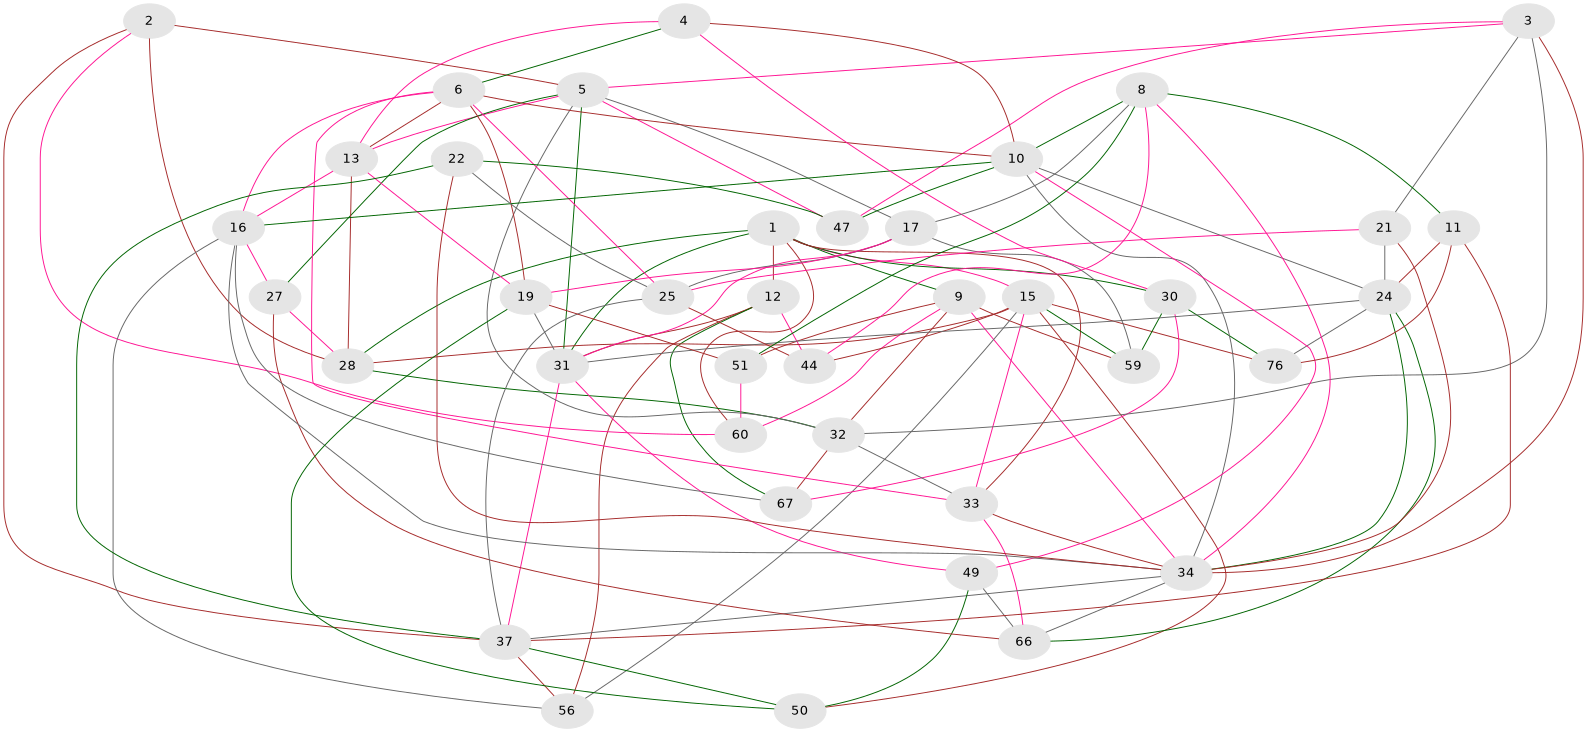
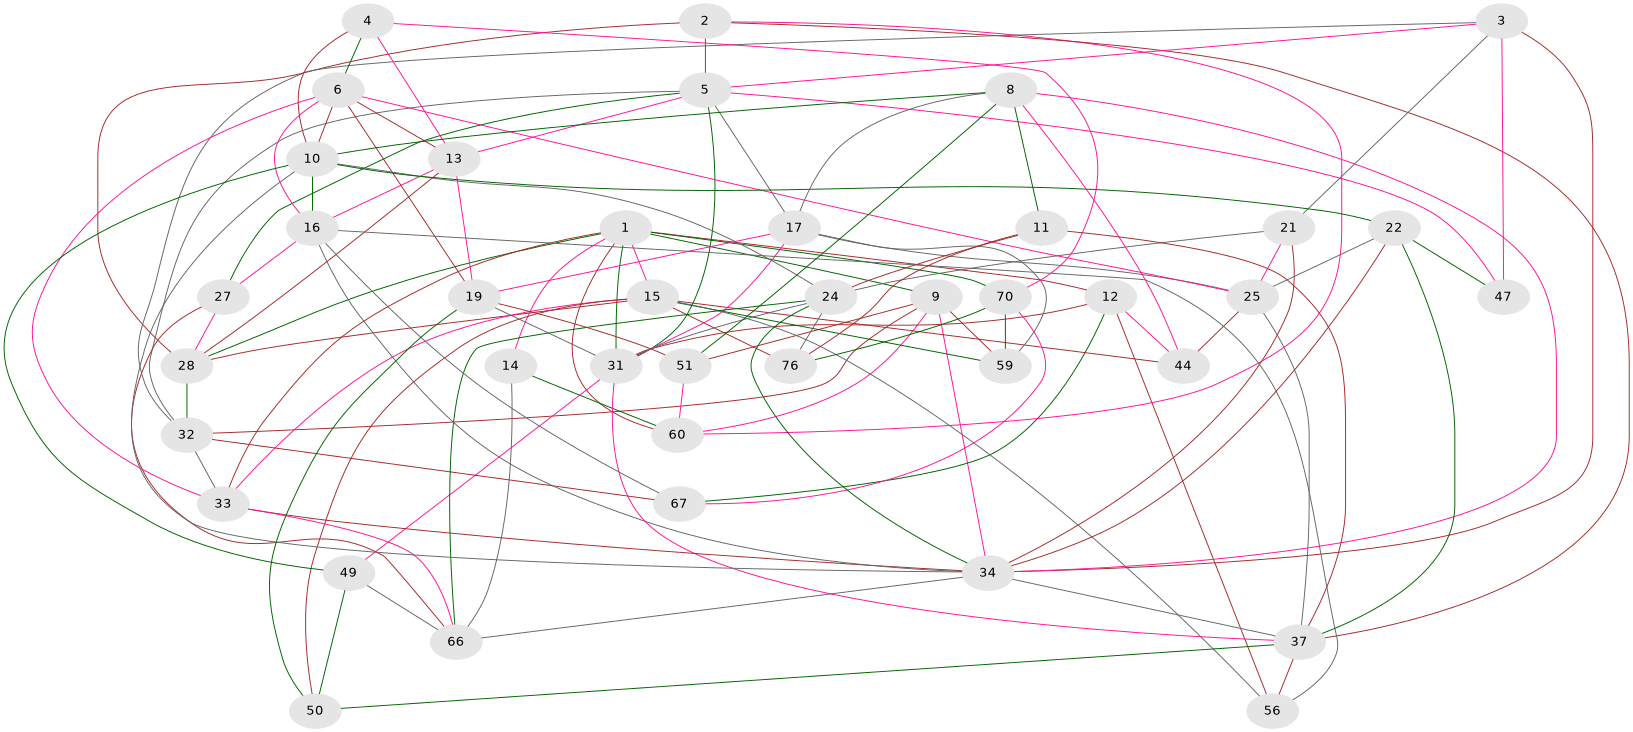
edge "10" -- "47": now "10" -- "22"
node "30": label "30" -> "70"
node "14": added
edge "10" -- "49": color deeppink -> darkgreen
